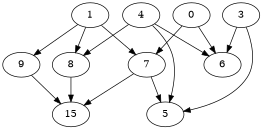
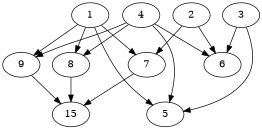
node "0": label "0" -> "2"
edge "4" -> "9": added
edge "7" -> "5": now "1" -> "5"
